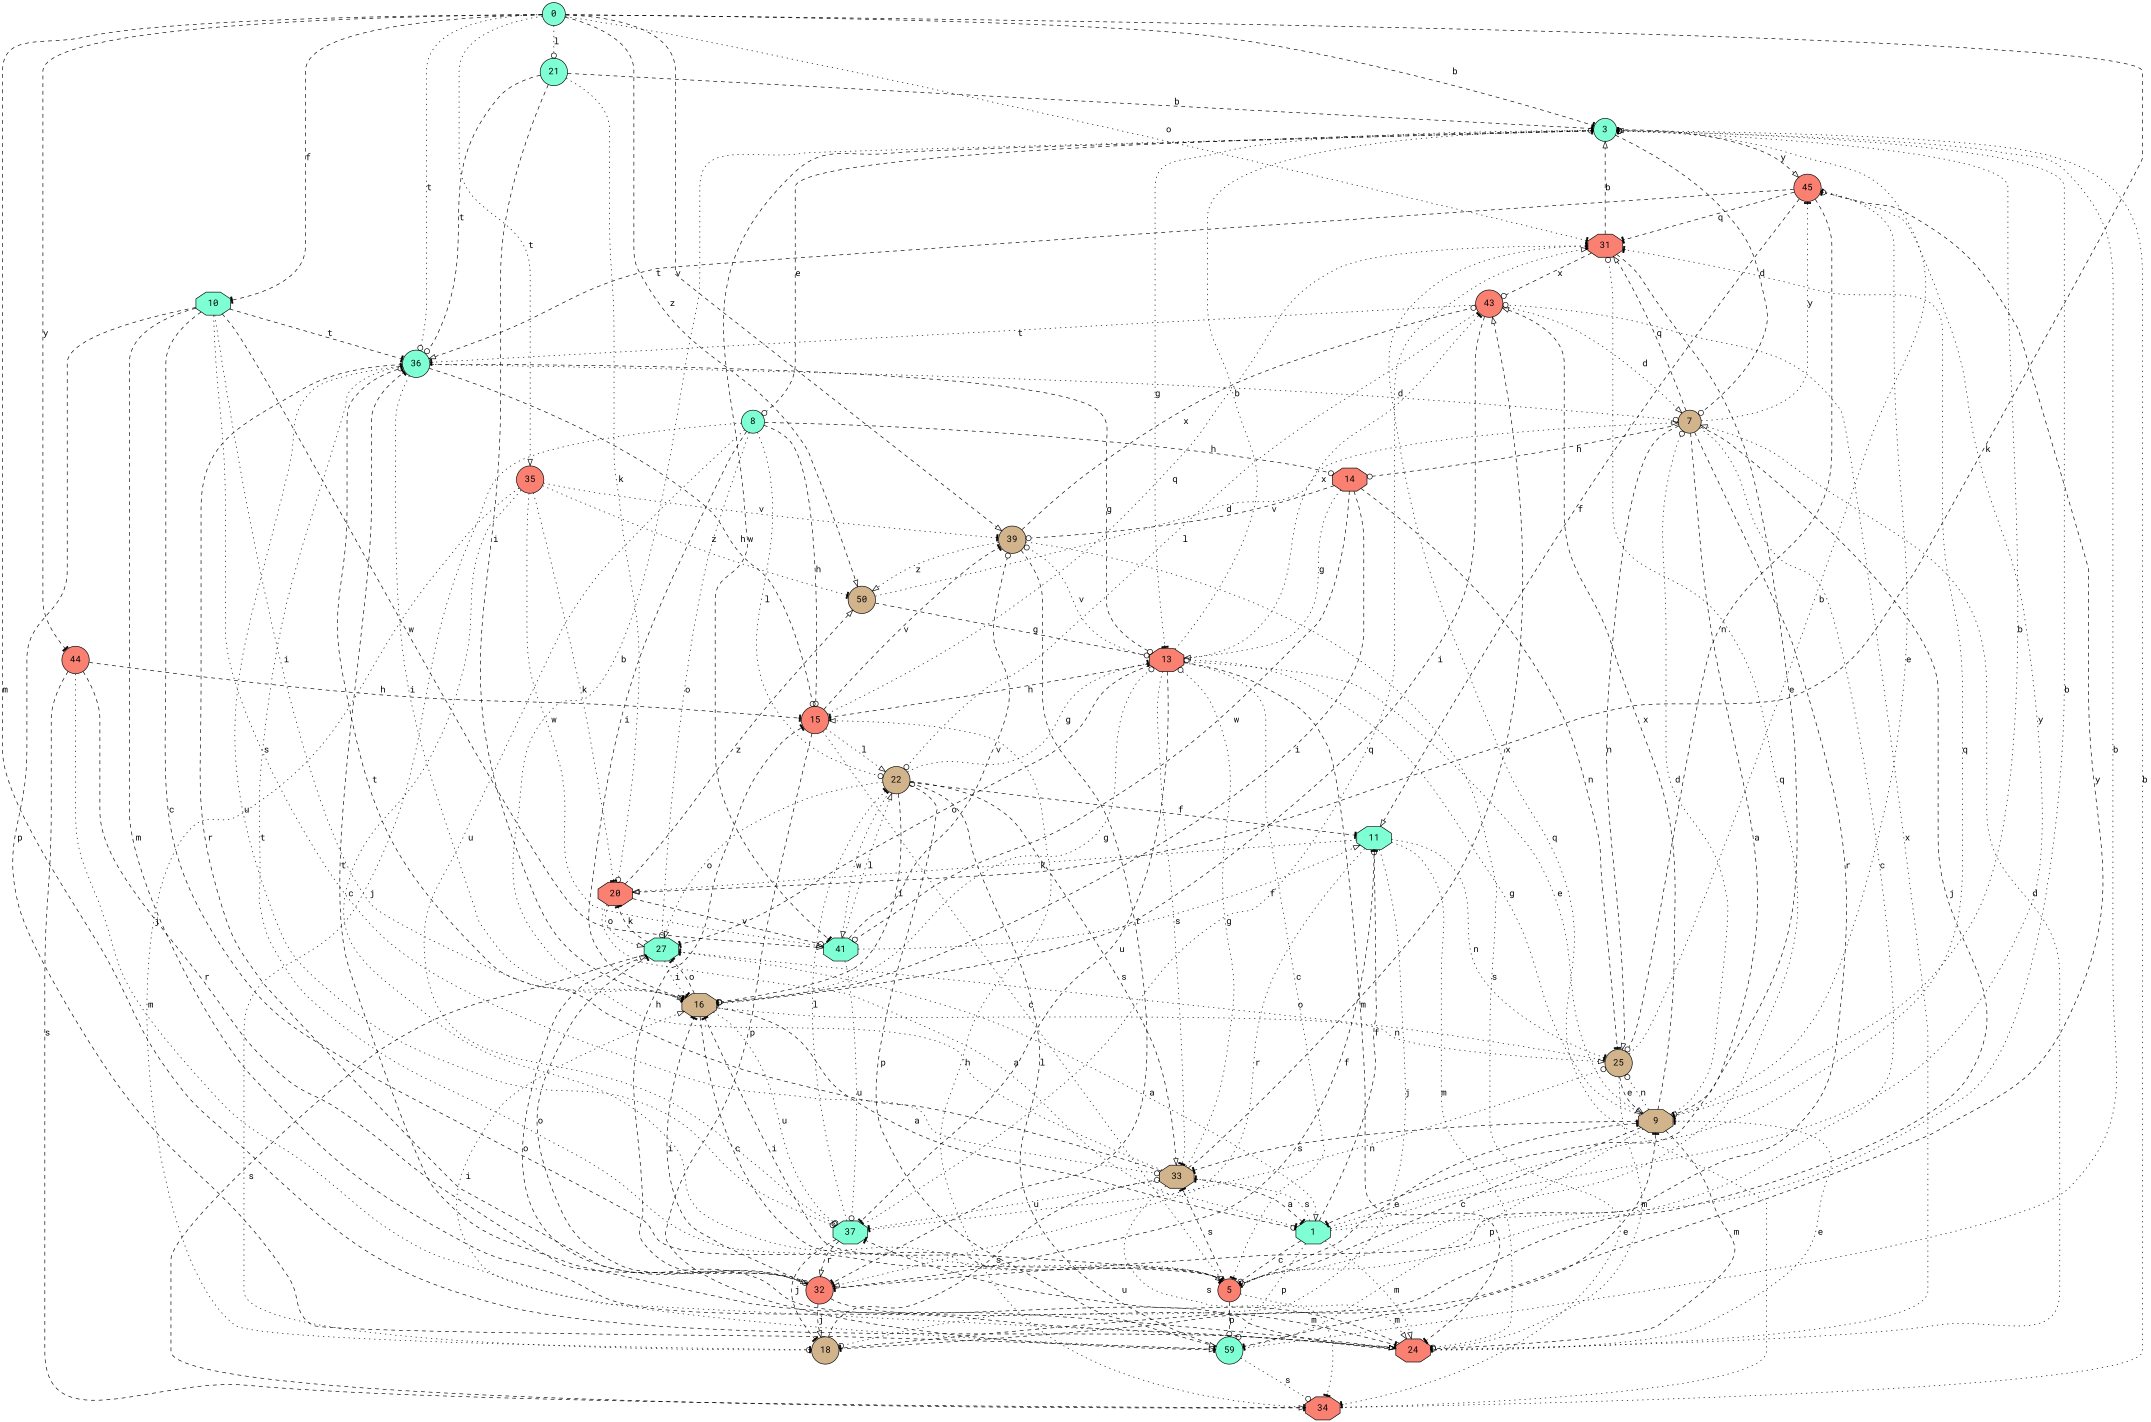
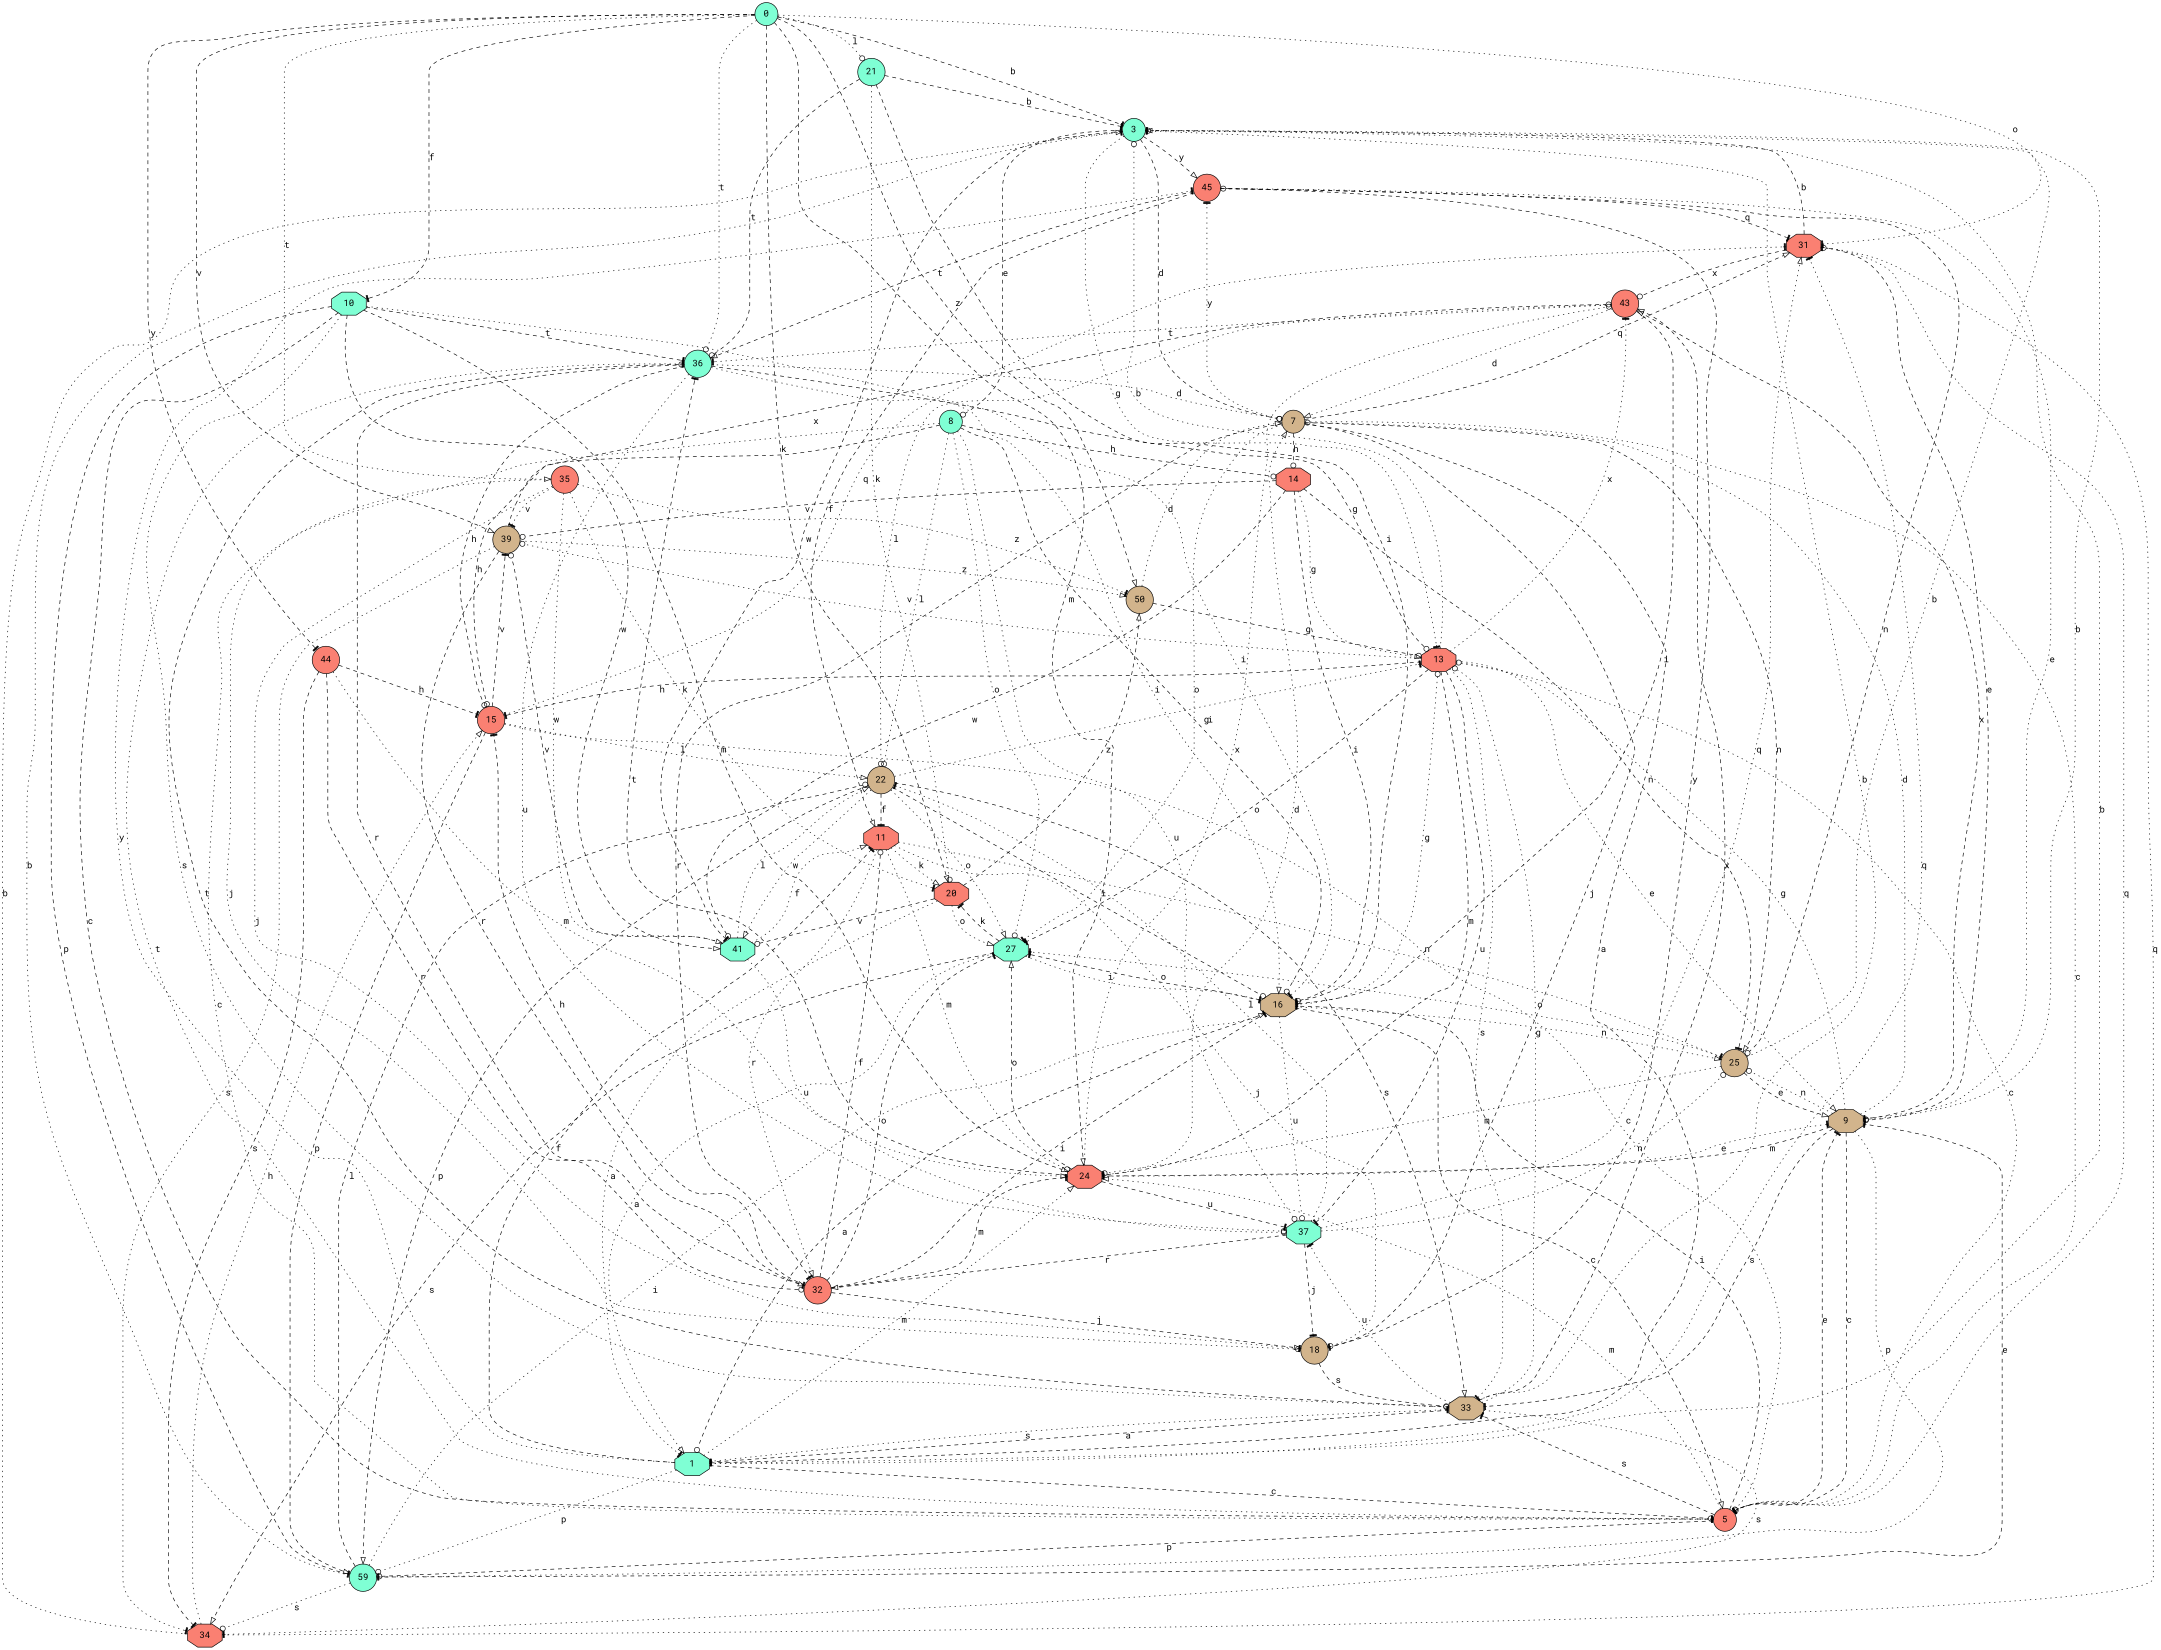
edge "9" -> "3": reversed
edge "7" -> "27": added, label "o"
node "11": fillcolor aquamarine -> salmon
